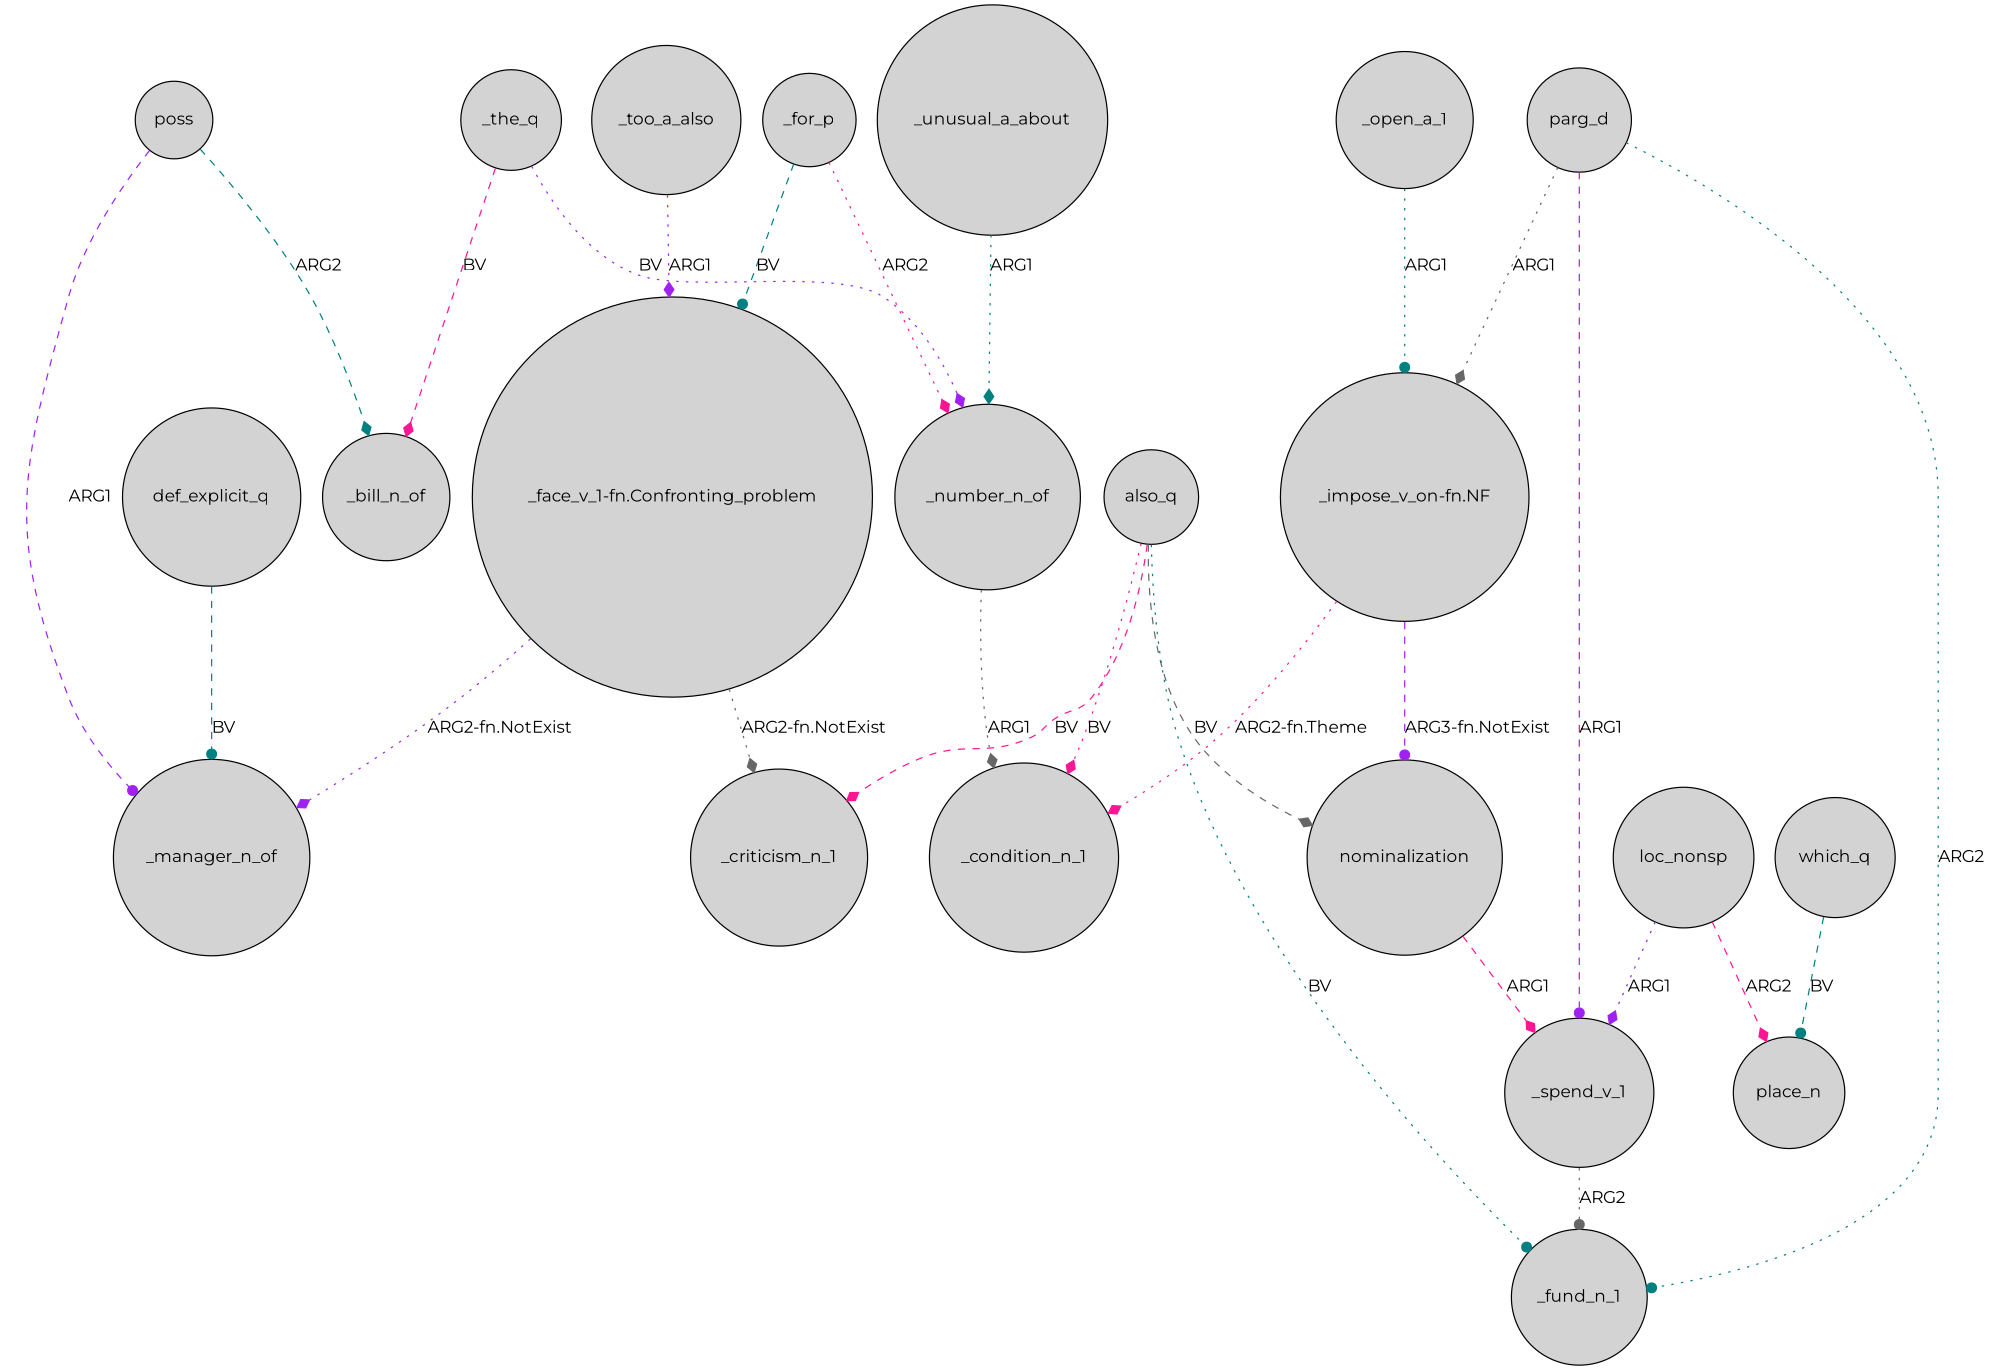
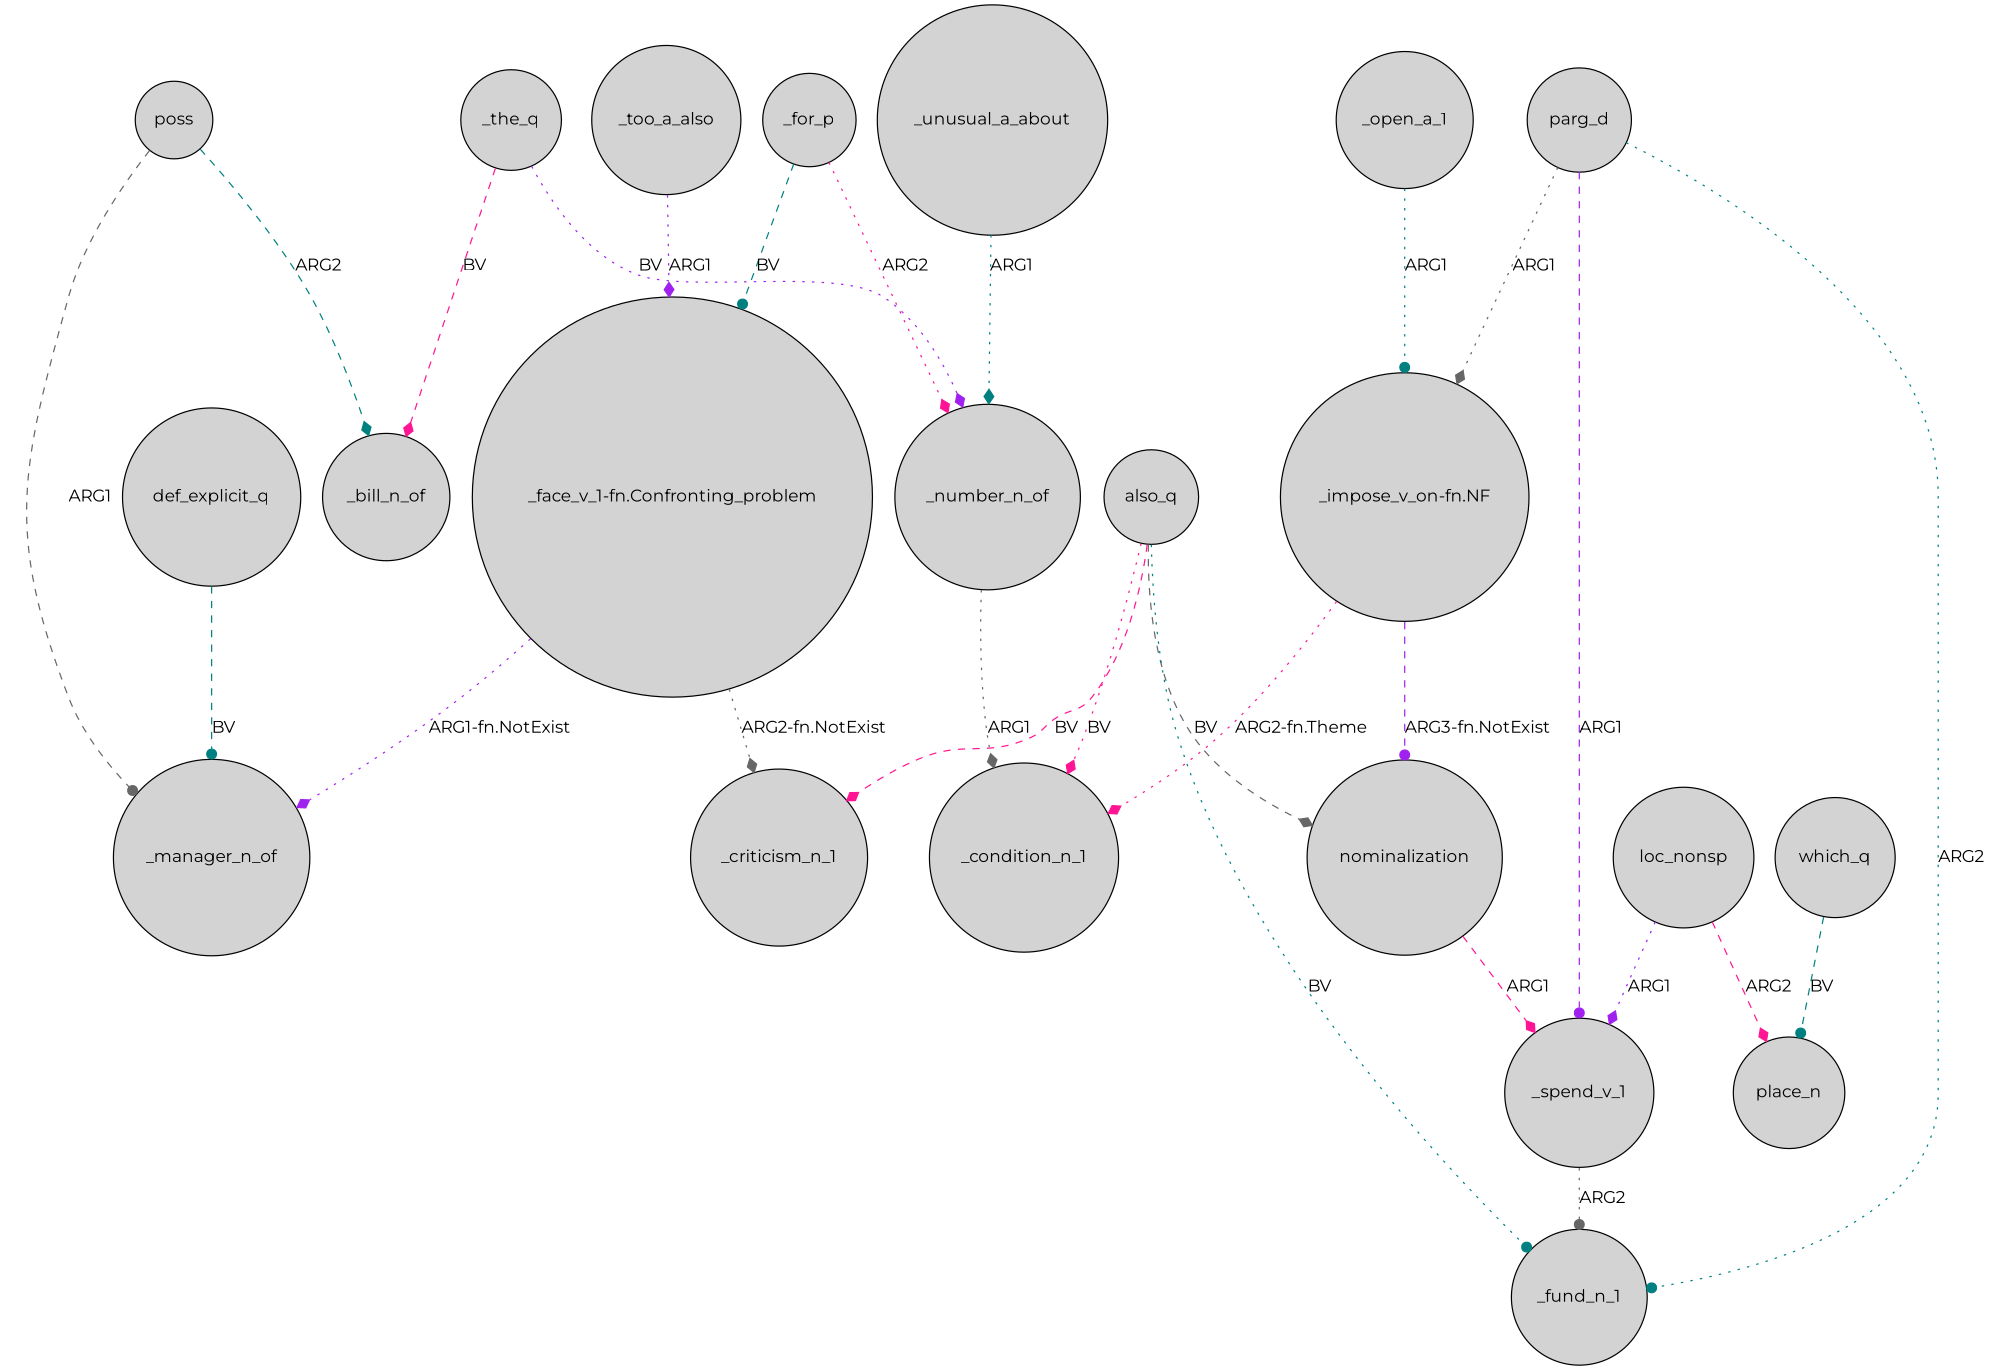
edge "poss" -> "_manager_n_of": color purple -> gray40
edge "_face_v_1-fn.Confronting_problem" -> "_manager_n_of": label "ARG2-fn.NotExist" -> "ARG1-fn.NotExist"
